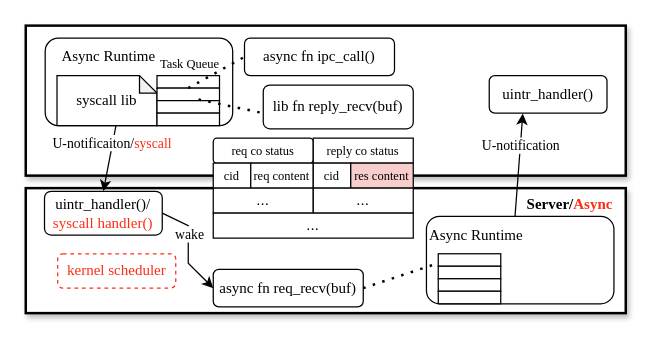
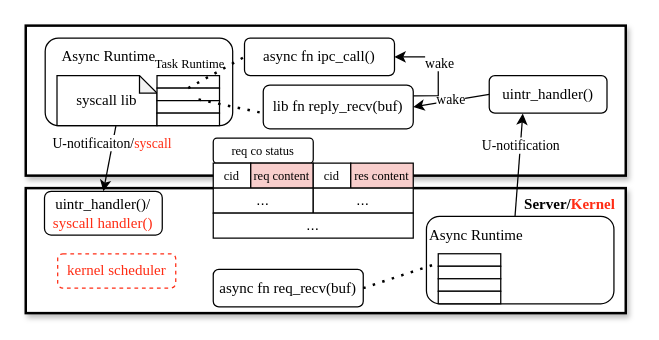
node "Task Queue": label "Task Queue" -> "Task Runtime"
edge "lib fn reply_recv(buf)" -> "async fn ipc_call()": added, label "wake"
edge "uintr_handler()" -> "lib fn reply_recv(buf)": added, label "wake"
node "reply co status": removed
node "req content": fillcolor #ffffff -> #f8cecc
node "Server/Async": label "Server/Async" -> "Server/Kernel"
edge "uintr_handler()/ syscall handler()" -> "async fn req_recv(buf)": removed, label "wake"
